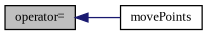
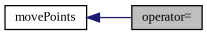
edge "movePoints" -> "operator=": reversed
